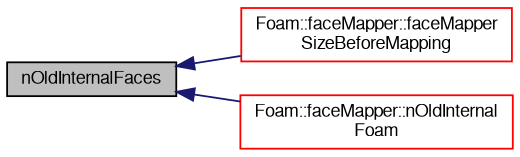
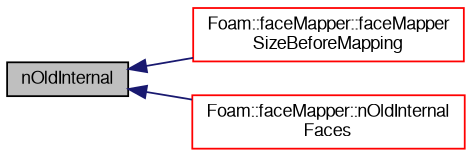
node "nOldInternalFaces": label "nOldInternalFaces" -> "nOldInternal"
node "Foam::faceMapper::nOldInternal Foam": label "Foam::faceMapper::nOldInternal Foam" -> "Foam::faceMapper::nOldInternal Faces"
